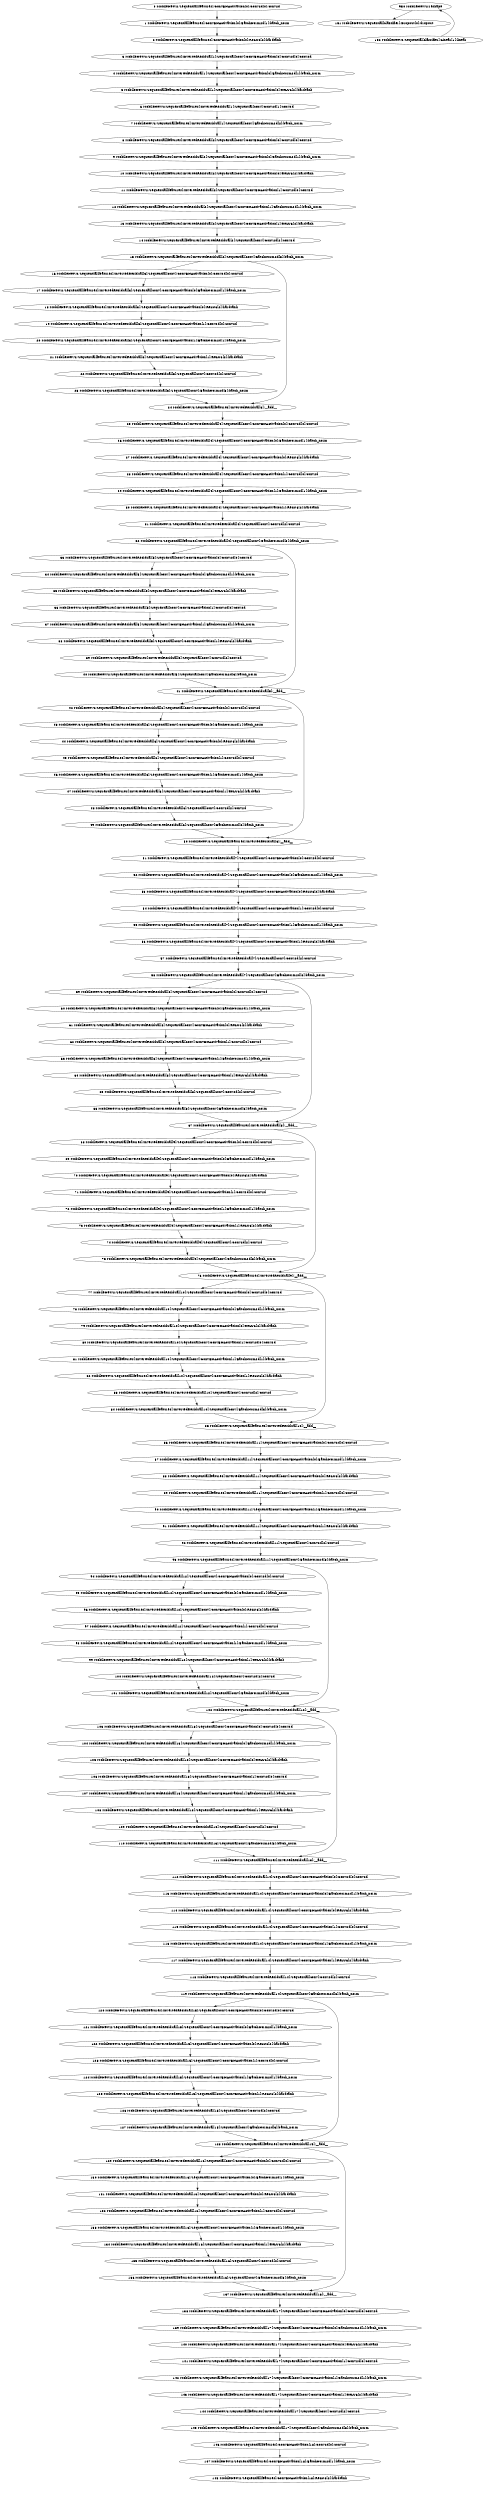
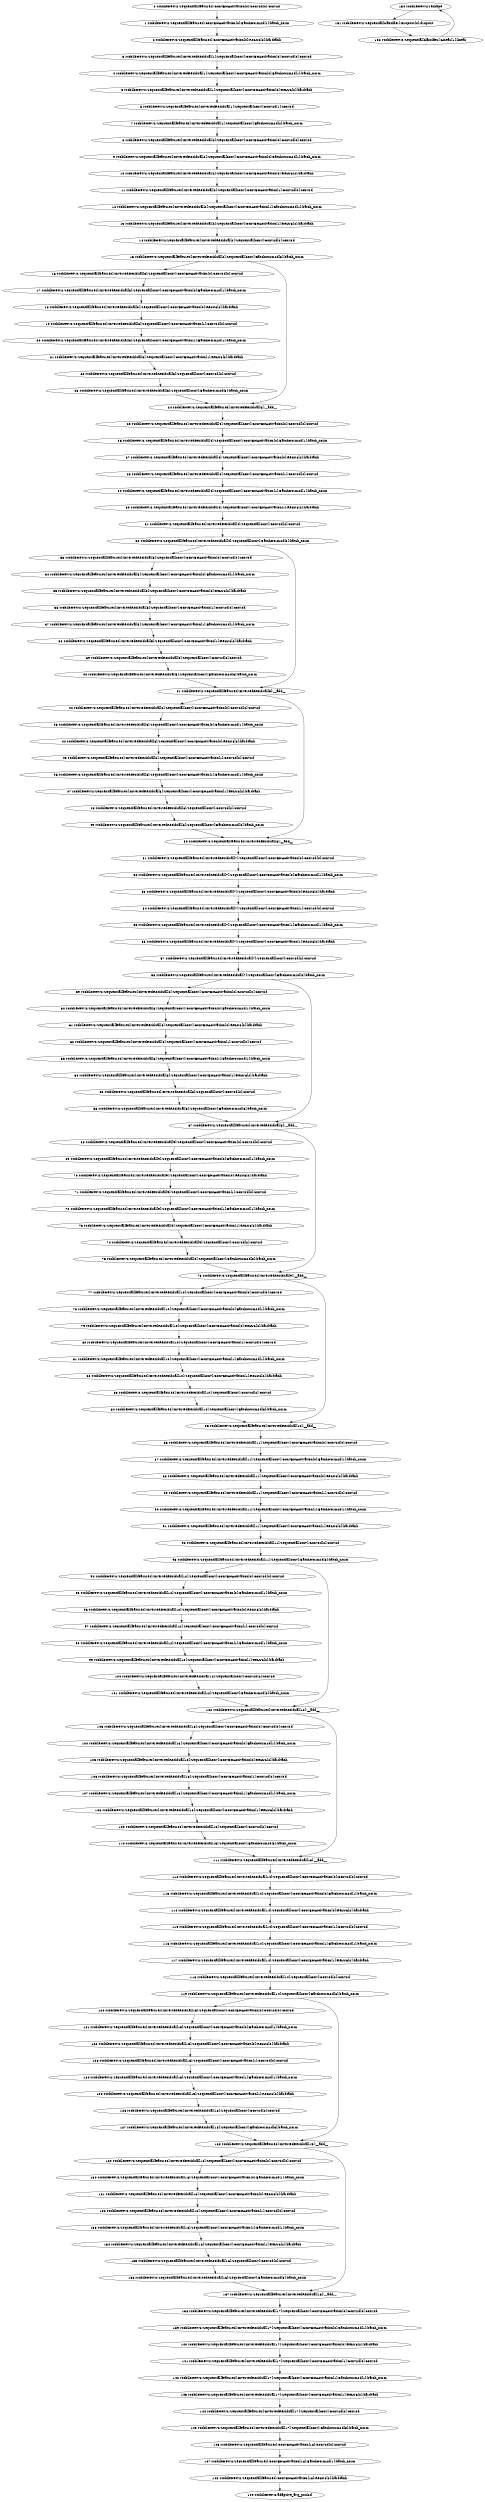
node "950 MobileNetV2/reshape": label "950 MobileNetV2/reshape" -> "150 MobileNetV2/reshape"
edge "151 MobileNetV2/Sequential[classifier]/Dropout[0]/dropout" -> "152 MobileNetV2/Sequential[classifier]/Linear[1]/linear": added
node "149 MobileNetV2/adaptive_avg_pool2d": added
